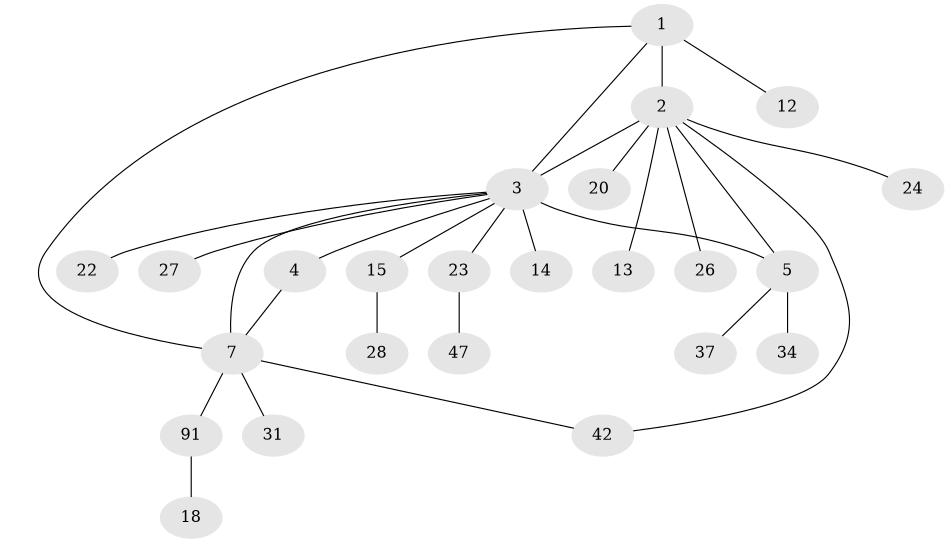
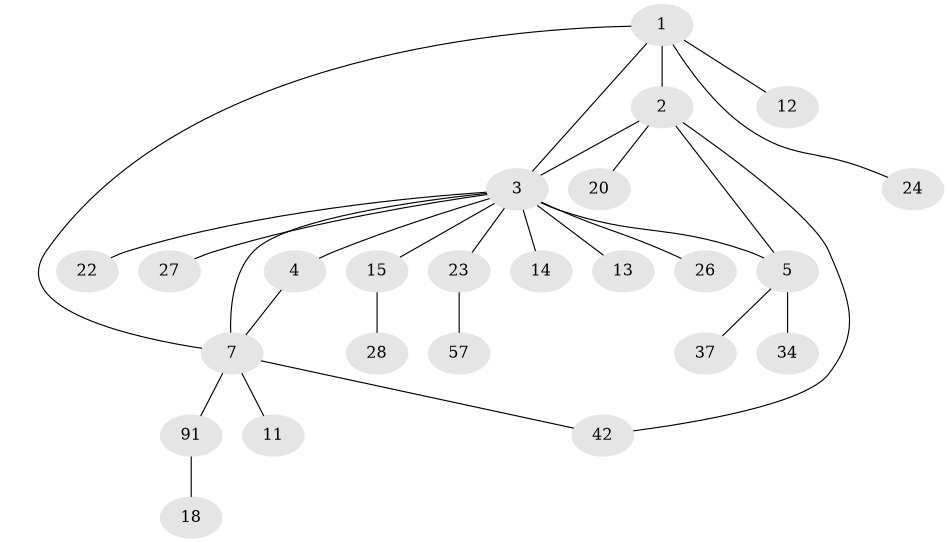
edge "2" -- "24": now "1" -- "24"
edge "2" -- "26": now "3" -- "26"
edge "2" -- "13": now "3" -- "13"
node "47": label "47" -> "57"
node "31": label "31" -> "11"
